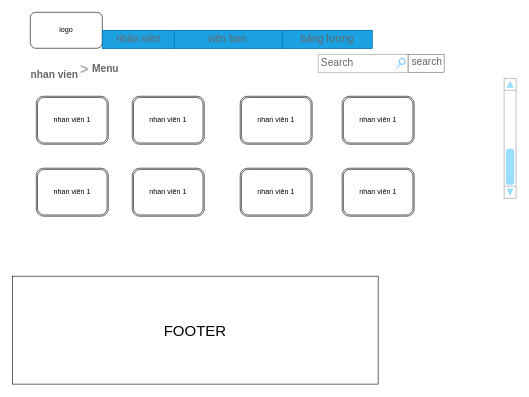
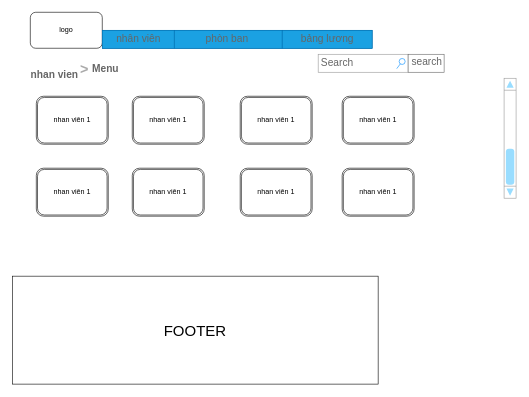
node "viên ban": label "viên ban" -> "phòn ban"
